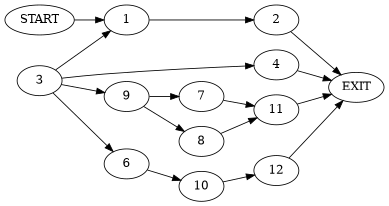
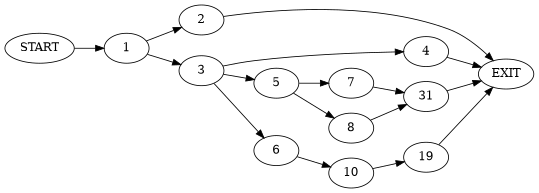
edge "3" -> "1": reversed
node "9": label "9" -> "5"
node "11": label "11" -> "31"
node "12": label "12" -> "19"
